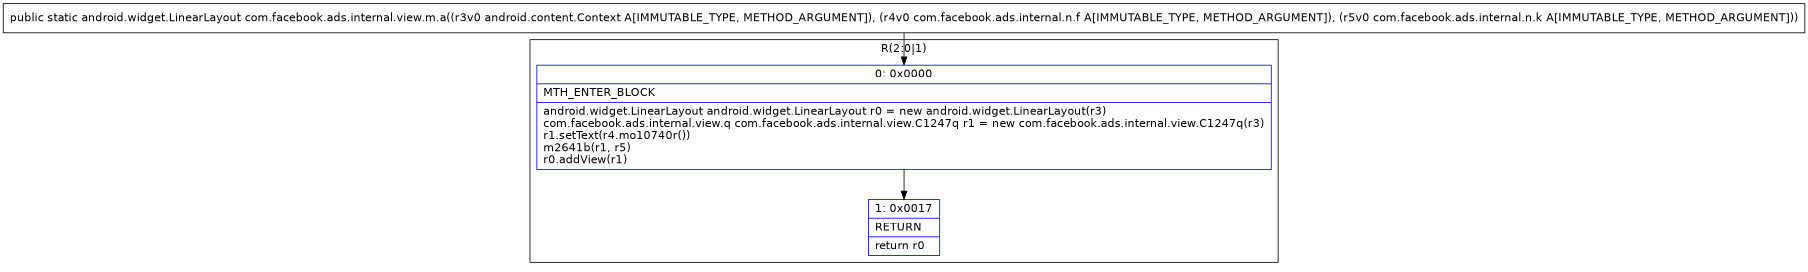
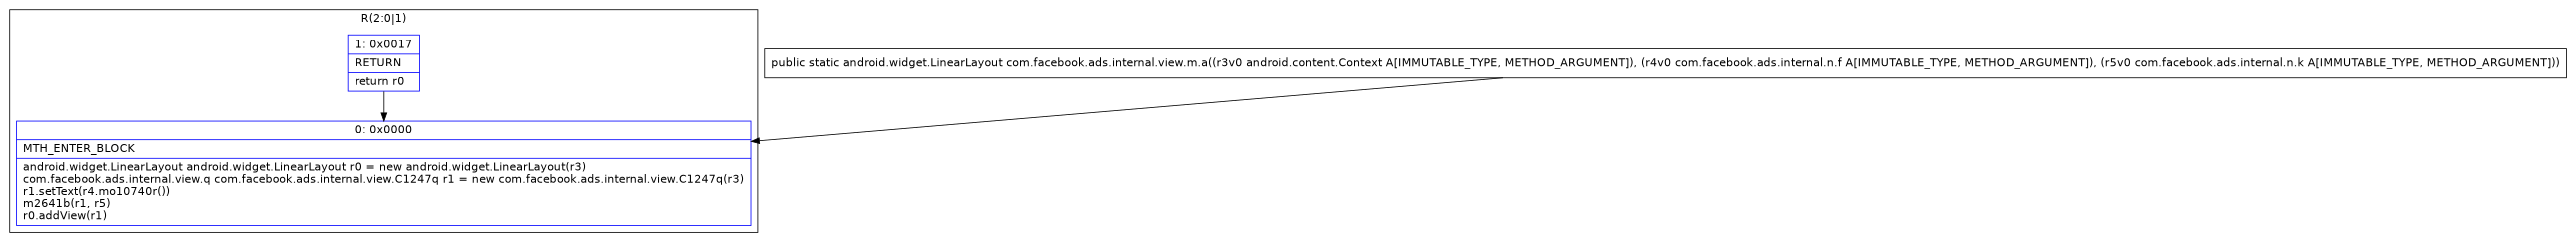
edge "0: 0x0000" -> "1: 0x0017": reversed
